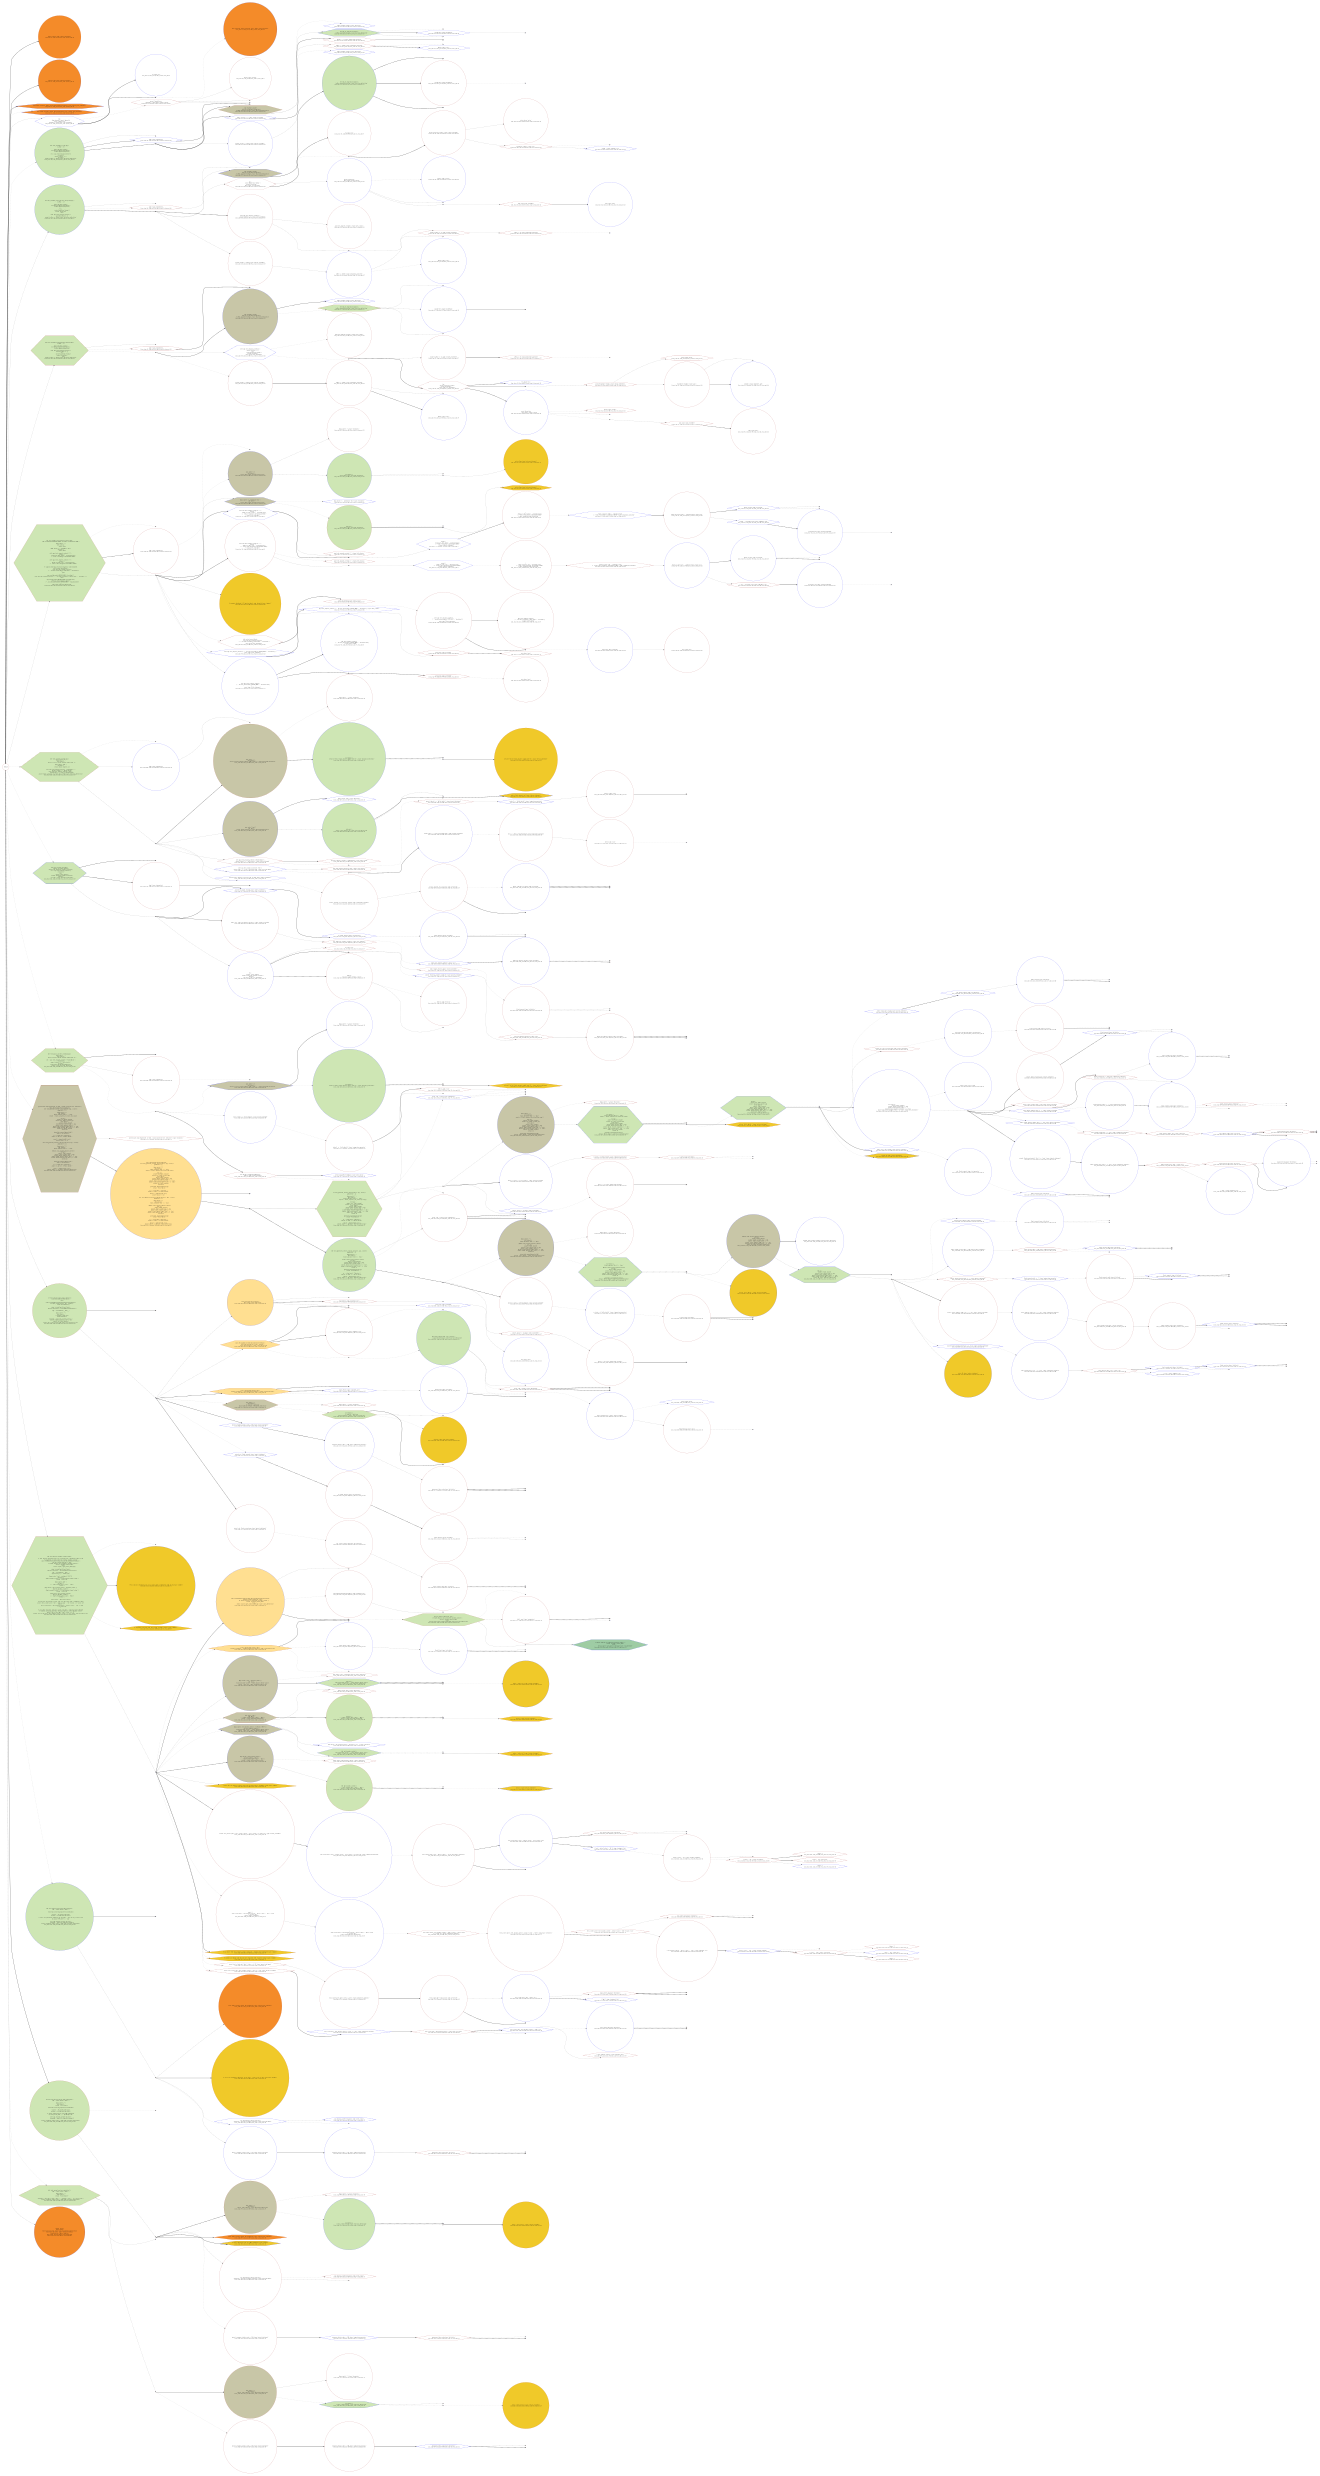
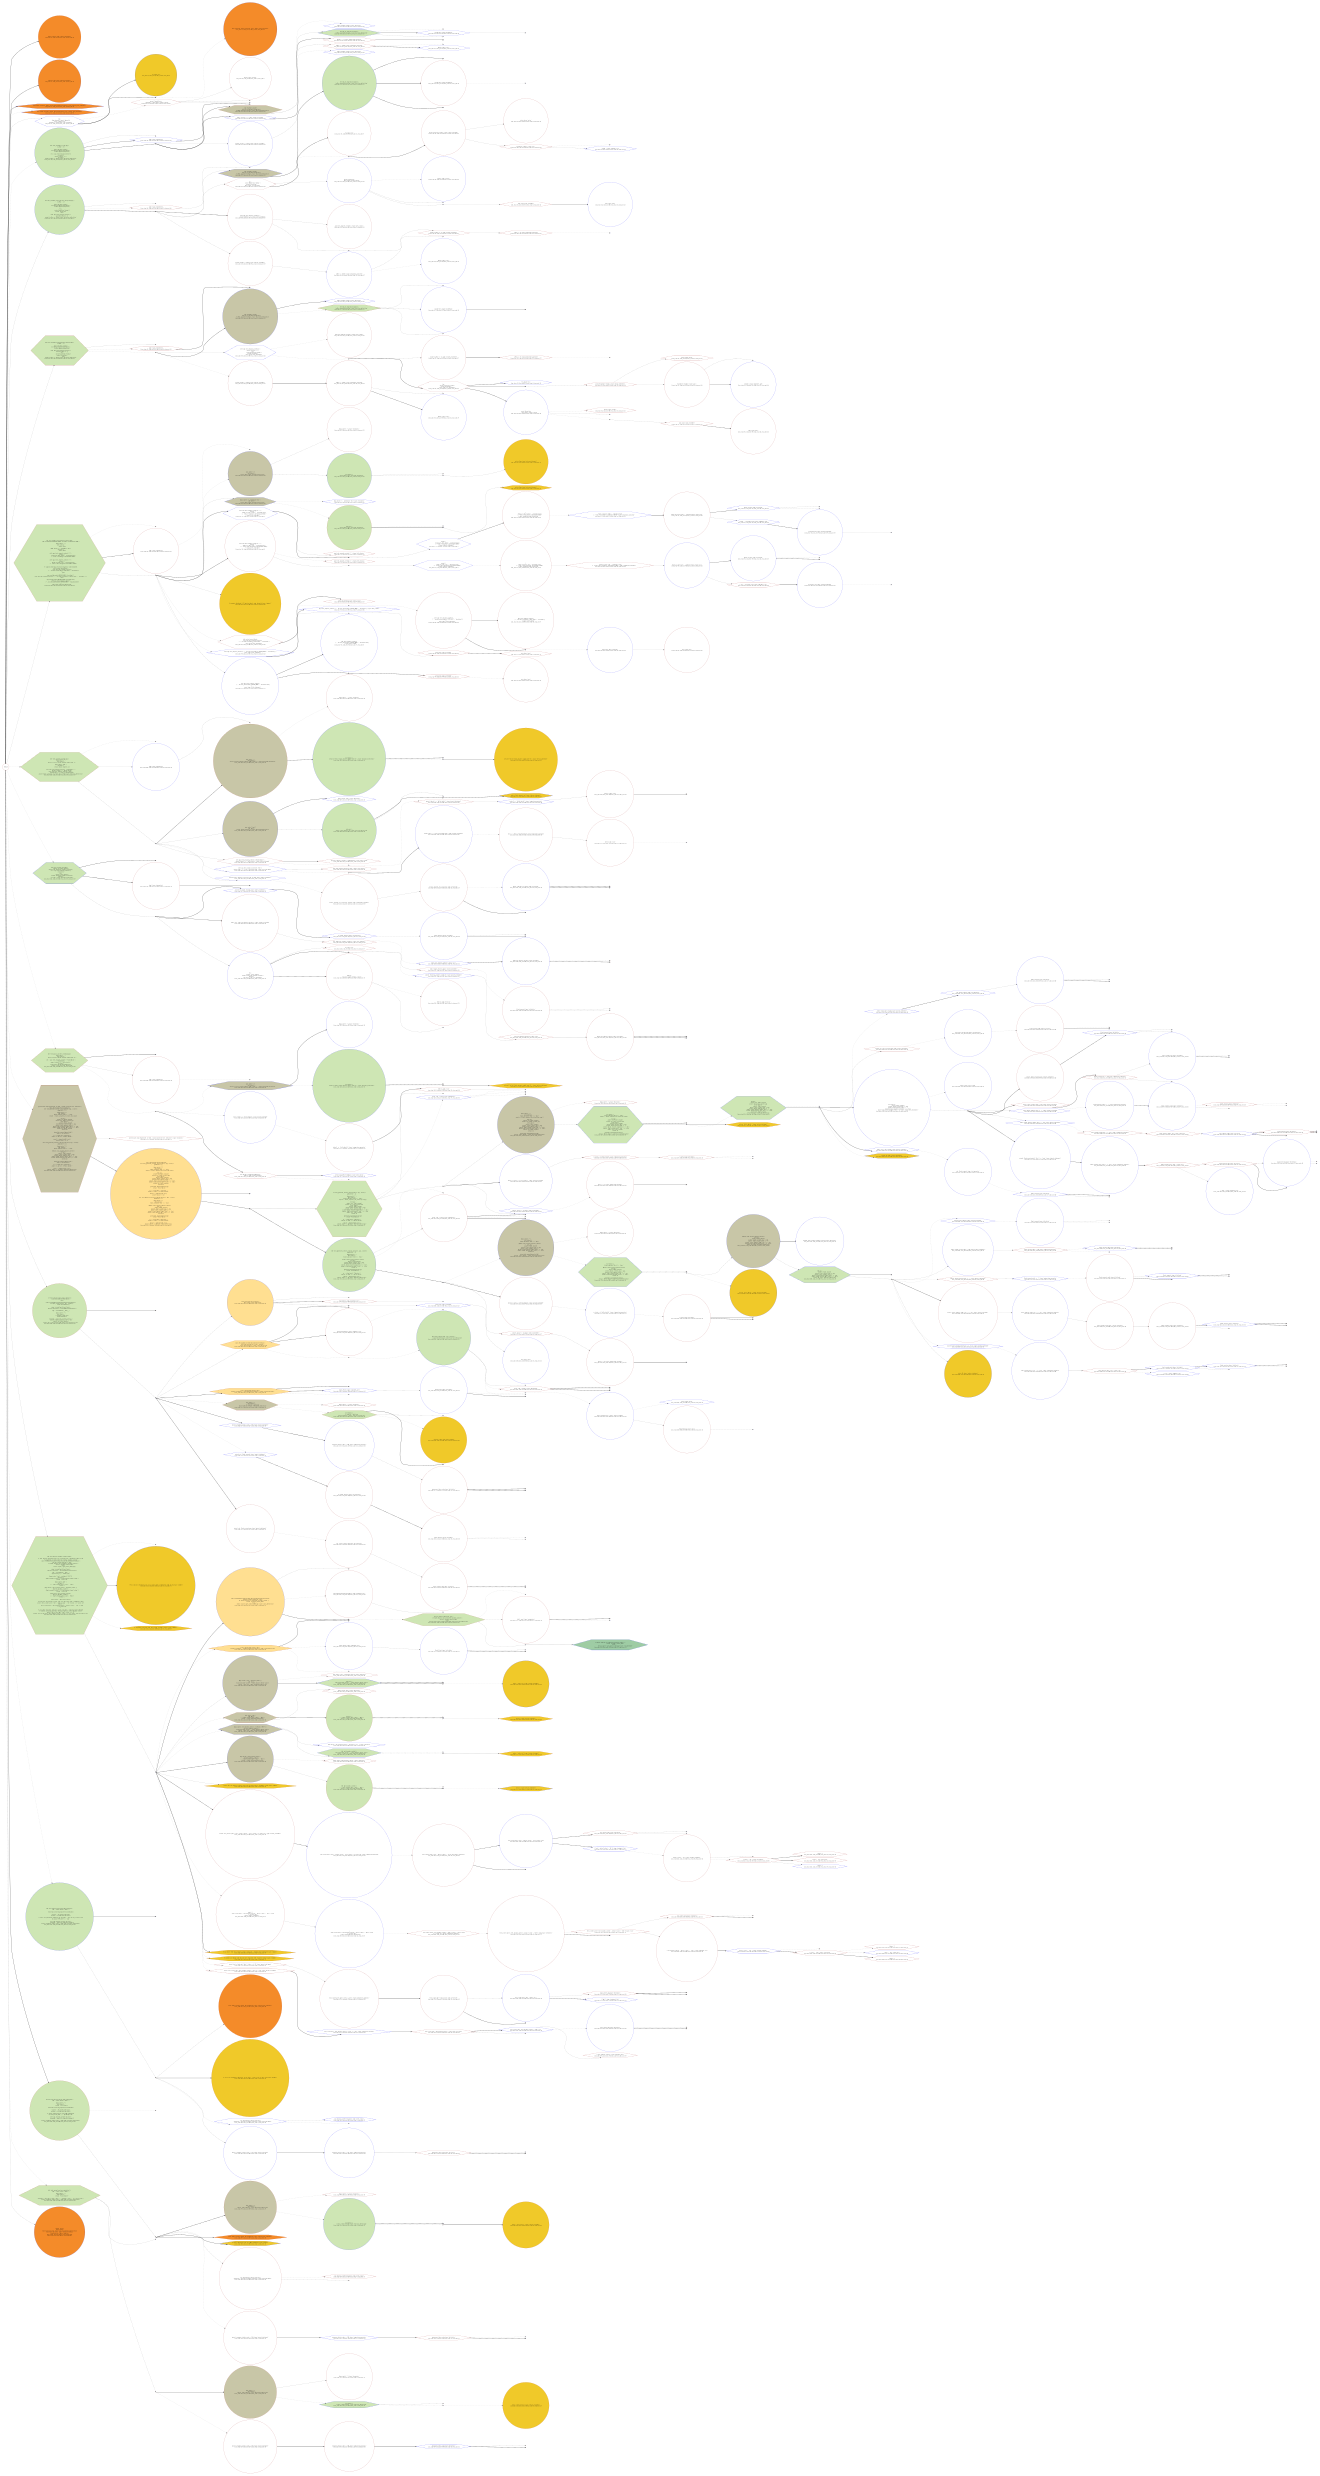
node "try,type='try' line_star:6,line_end:6|char_star:0,char_end:3": fillcolor white -> #f0c929
